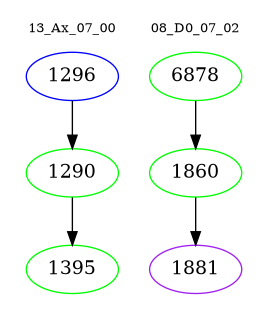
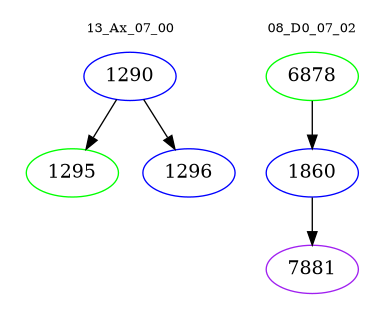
edge "1296" -> "1290": reversed
node "1290": color green -> blue
node "1860": color green -> blue
node "1395": label "1395" -> "1295"
node "1881": label "1881" -> "7881"
